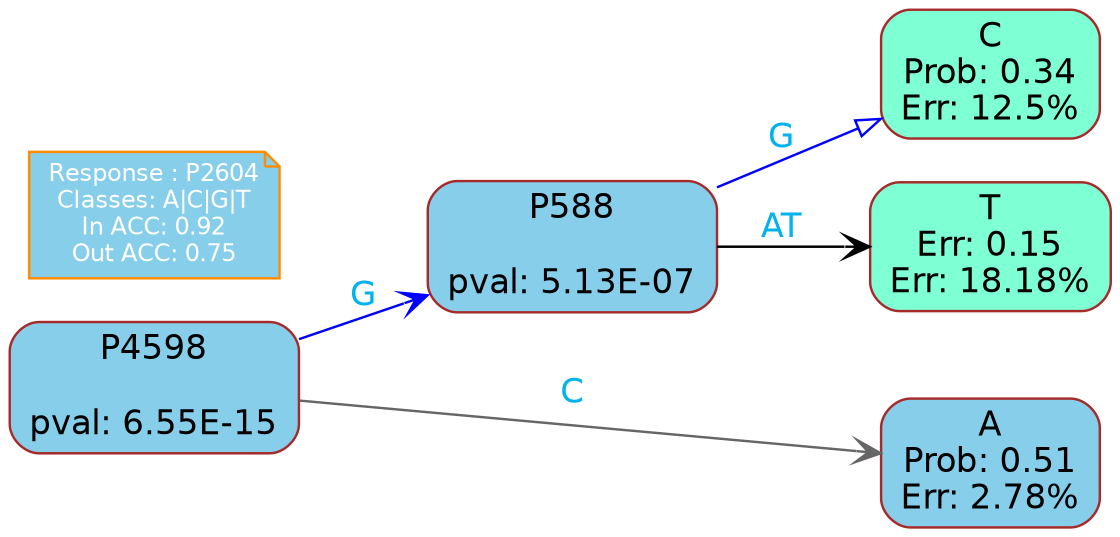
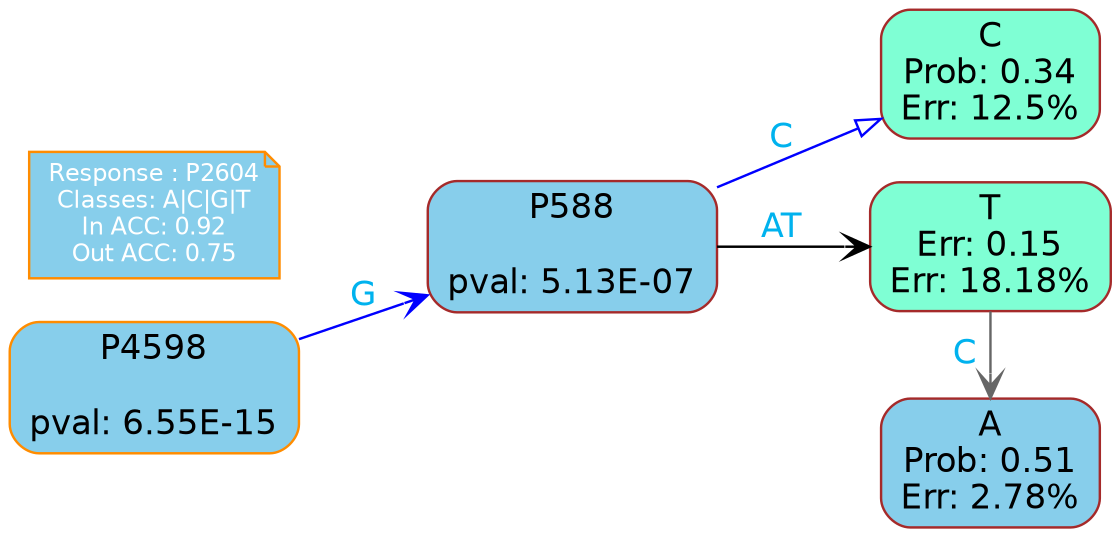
edge "P588 pval: 5.13E-07" -> "C Prob: 0.34 Err: 12.5%": label "G" -> "C"
node "P4598 pval: 6.55E-15": color brown -> darkorange
edge "P4598 pval: 6.55E-15" -> "A Prob: 0.51 Err: 2.78%": now "T Err: 0.15 Err: 18.18%" -> "A Prob: 0.51 Err: 2.78%"
